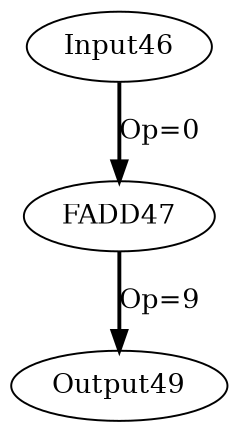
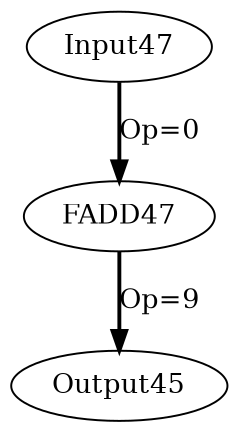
node "Input46": label "Input46" -> "Input47"
node "Output49": label "Output49" -> "Output45"
